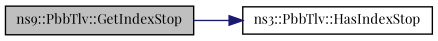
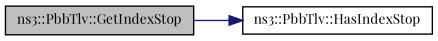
node "ns9::PbbTlv::GetIndexStop": label "ns9::PbbTlv::GetIndexStop" -> "ns3::PbbTlv::GetIndexStop"
